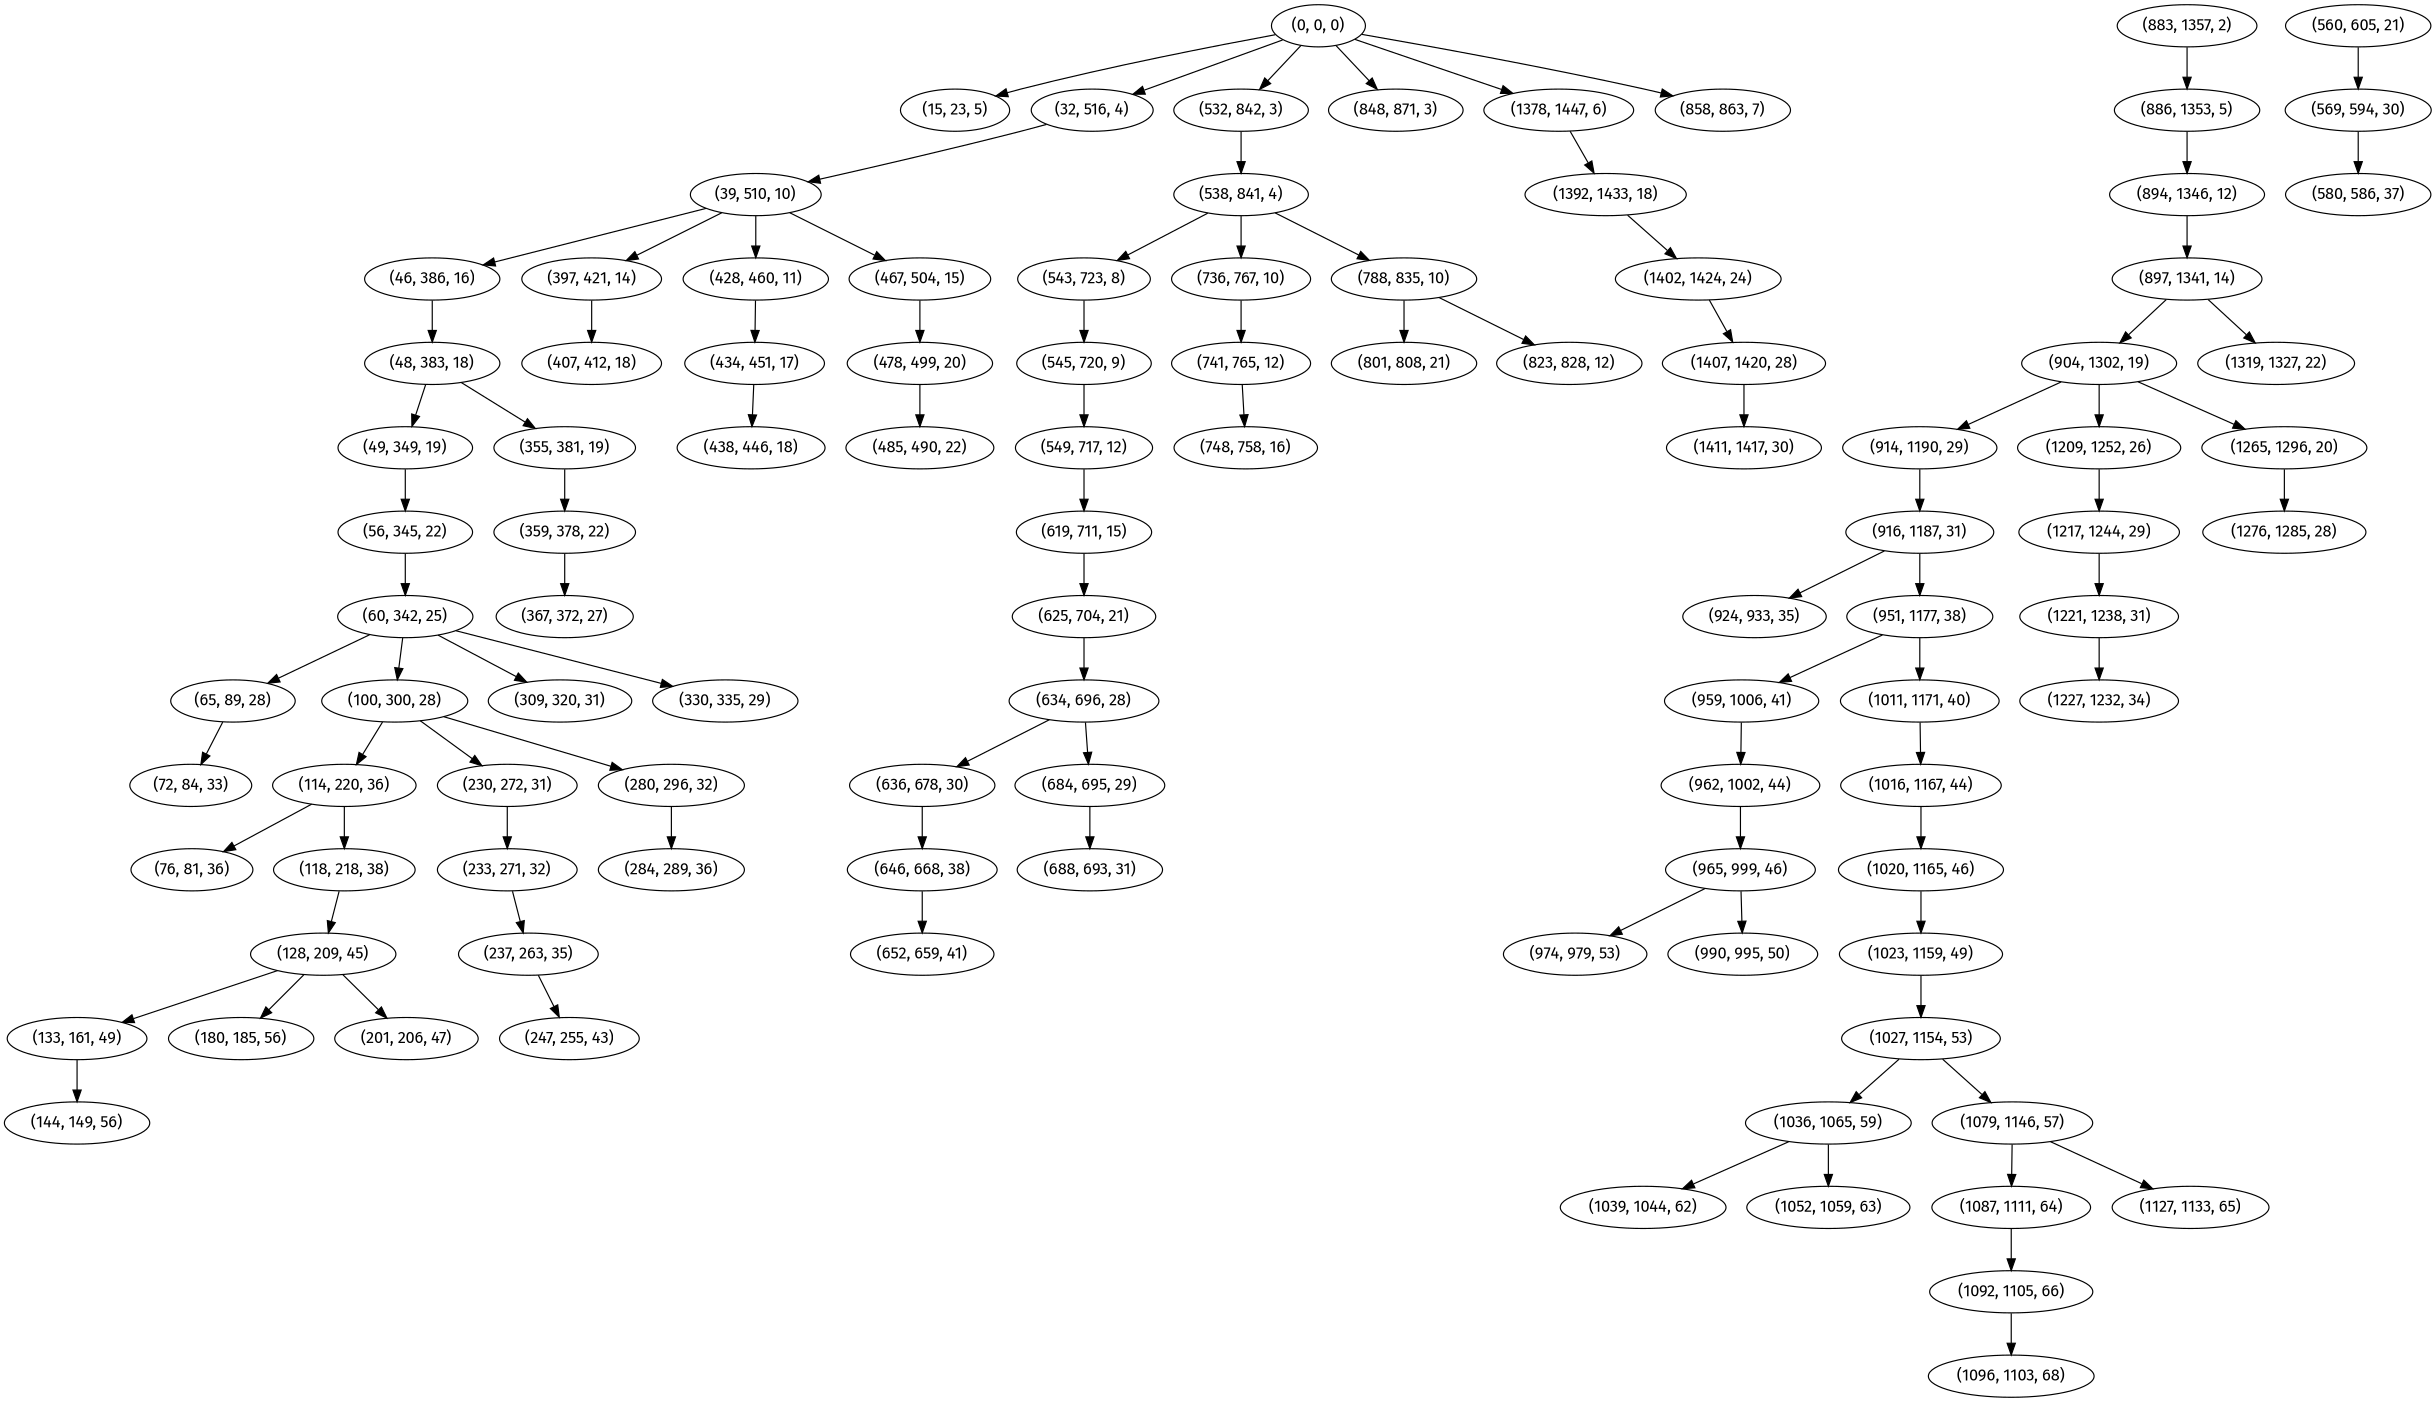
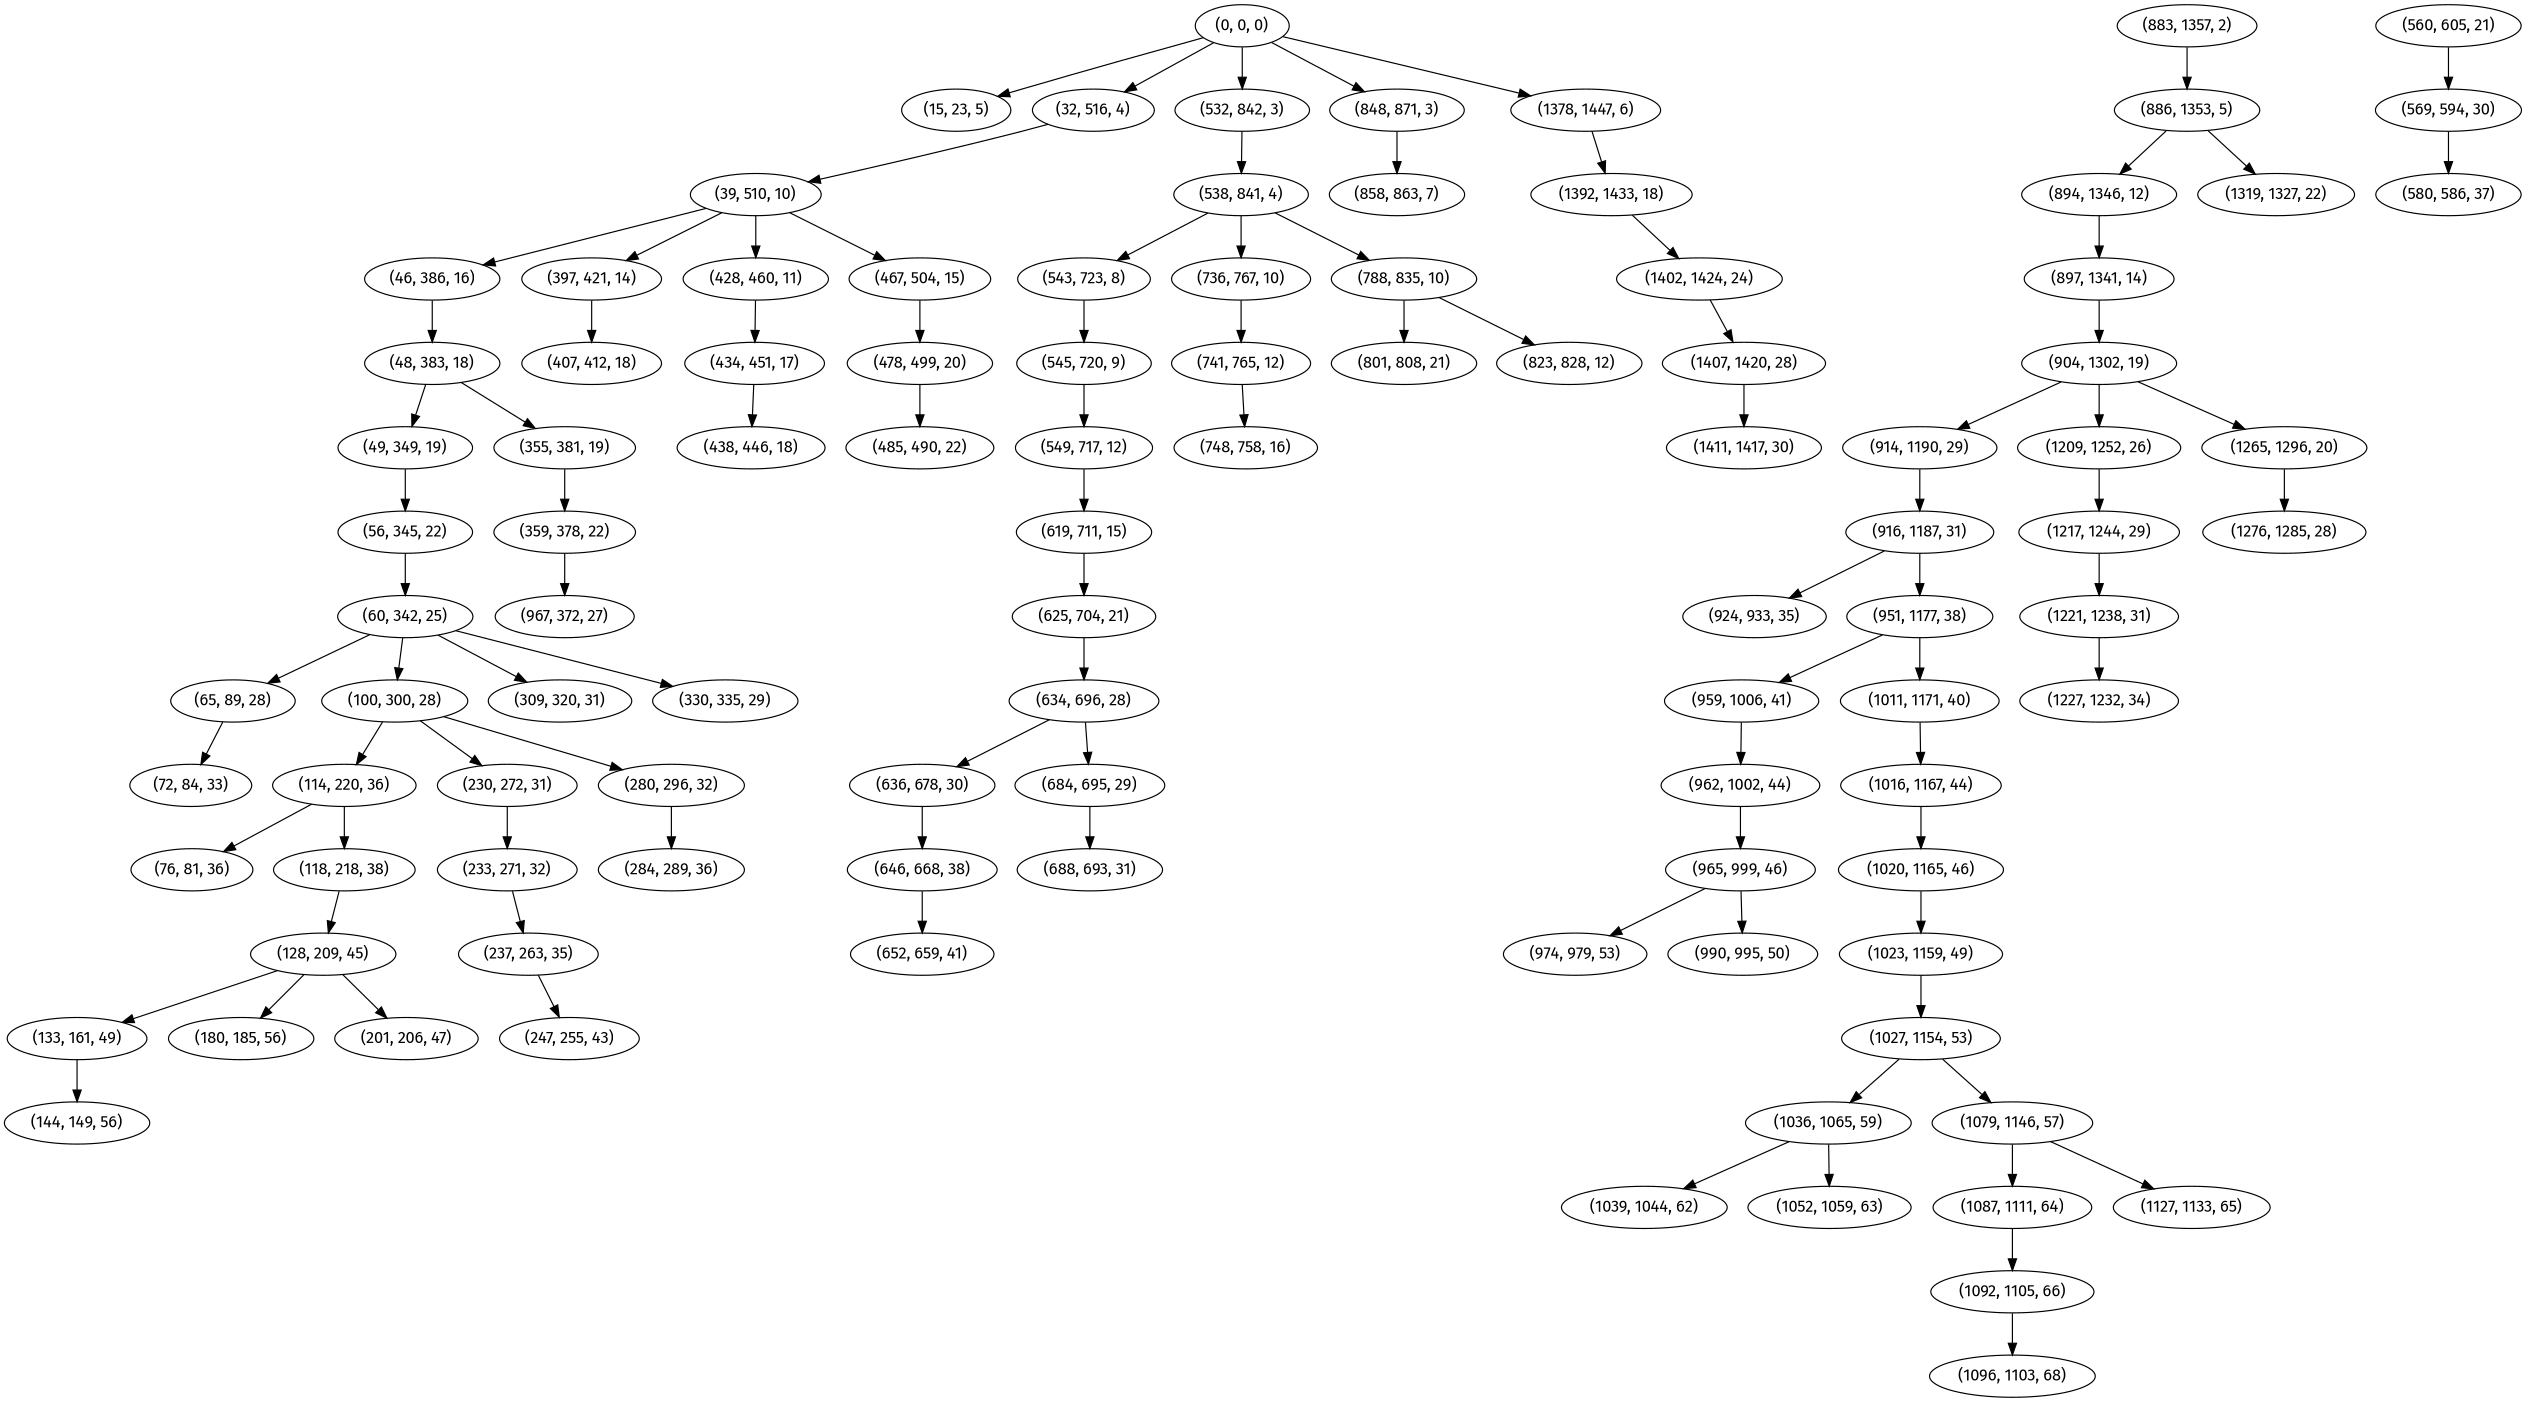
edge "(0, 0, 0)" -> "(858, 863, 7)": now "(848, 871, 3)" -> "(858, 863, 7)"
edge "(897, 1341, 14)" -> "(1319, 1327, 22)": now "(886, 1353, 5)" -> "(1319, 1327, 22)"
node "(367, 372, 27)": label "(367, 372, 27)" -> "(967, 372, 27)"
